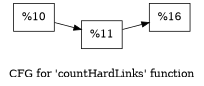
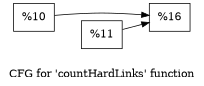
edge "%10" -> "%11": now "%10" -> "%16"
